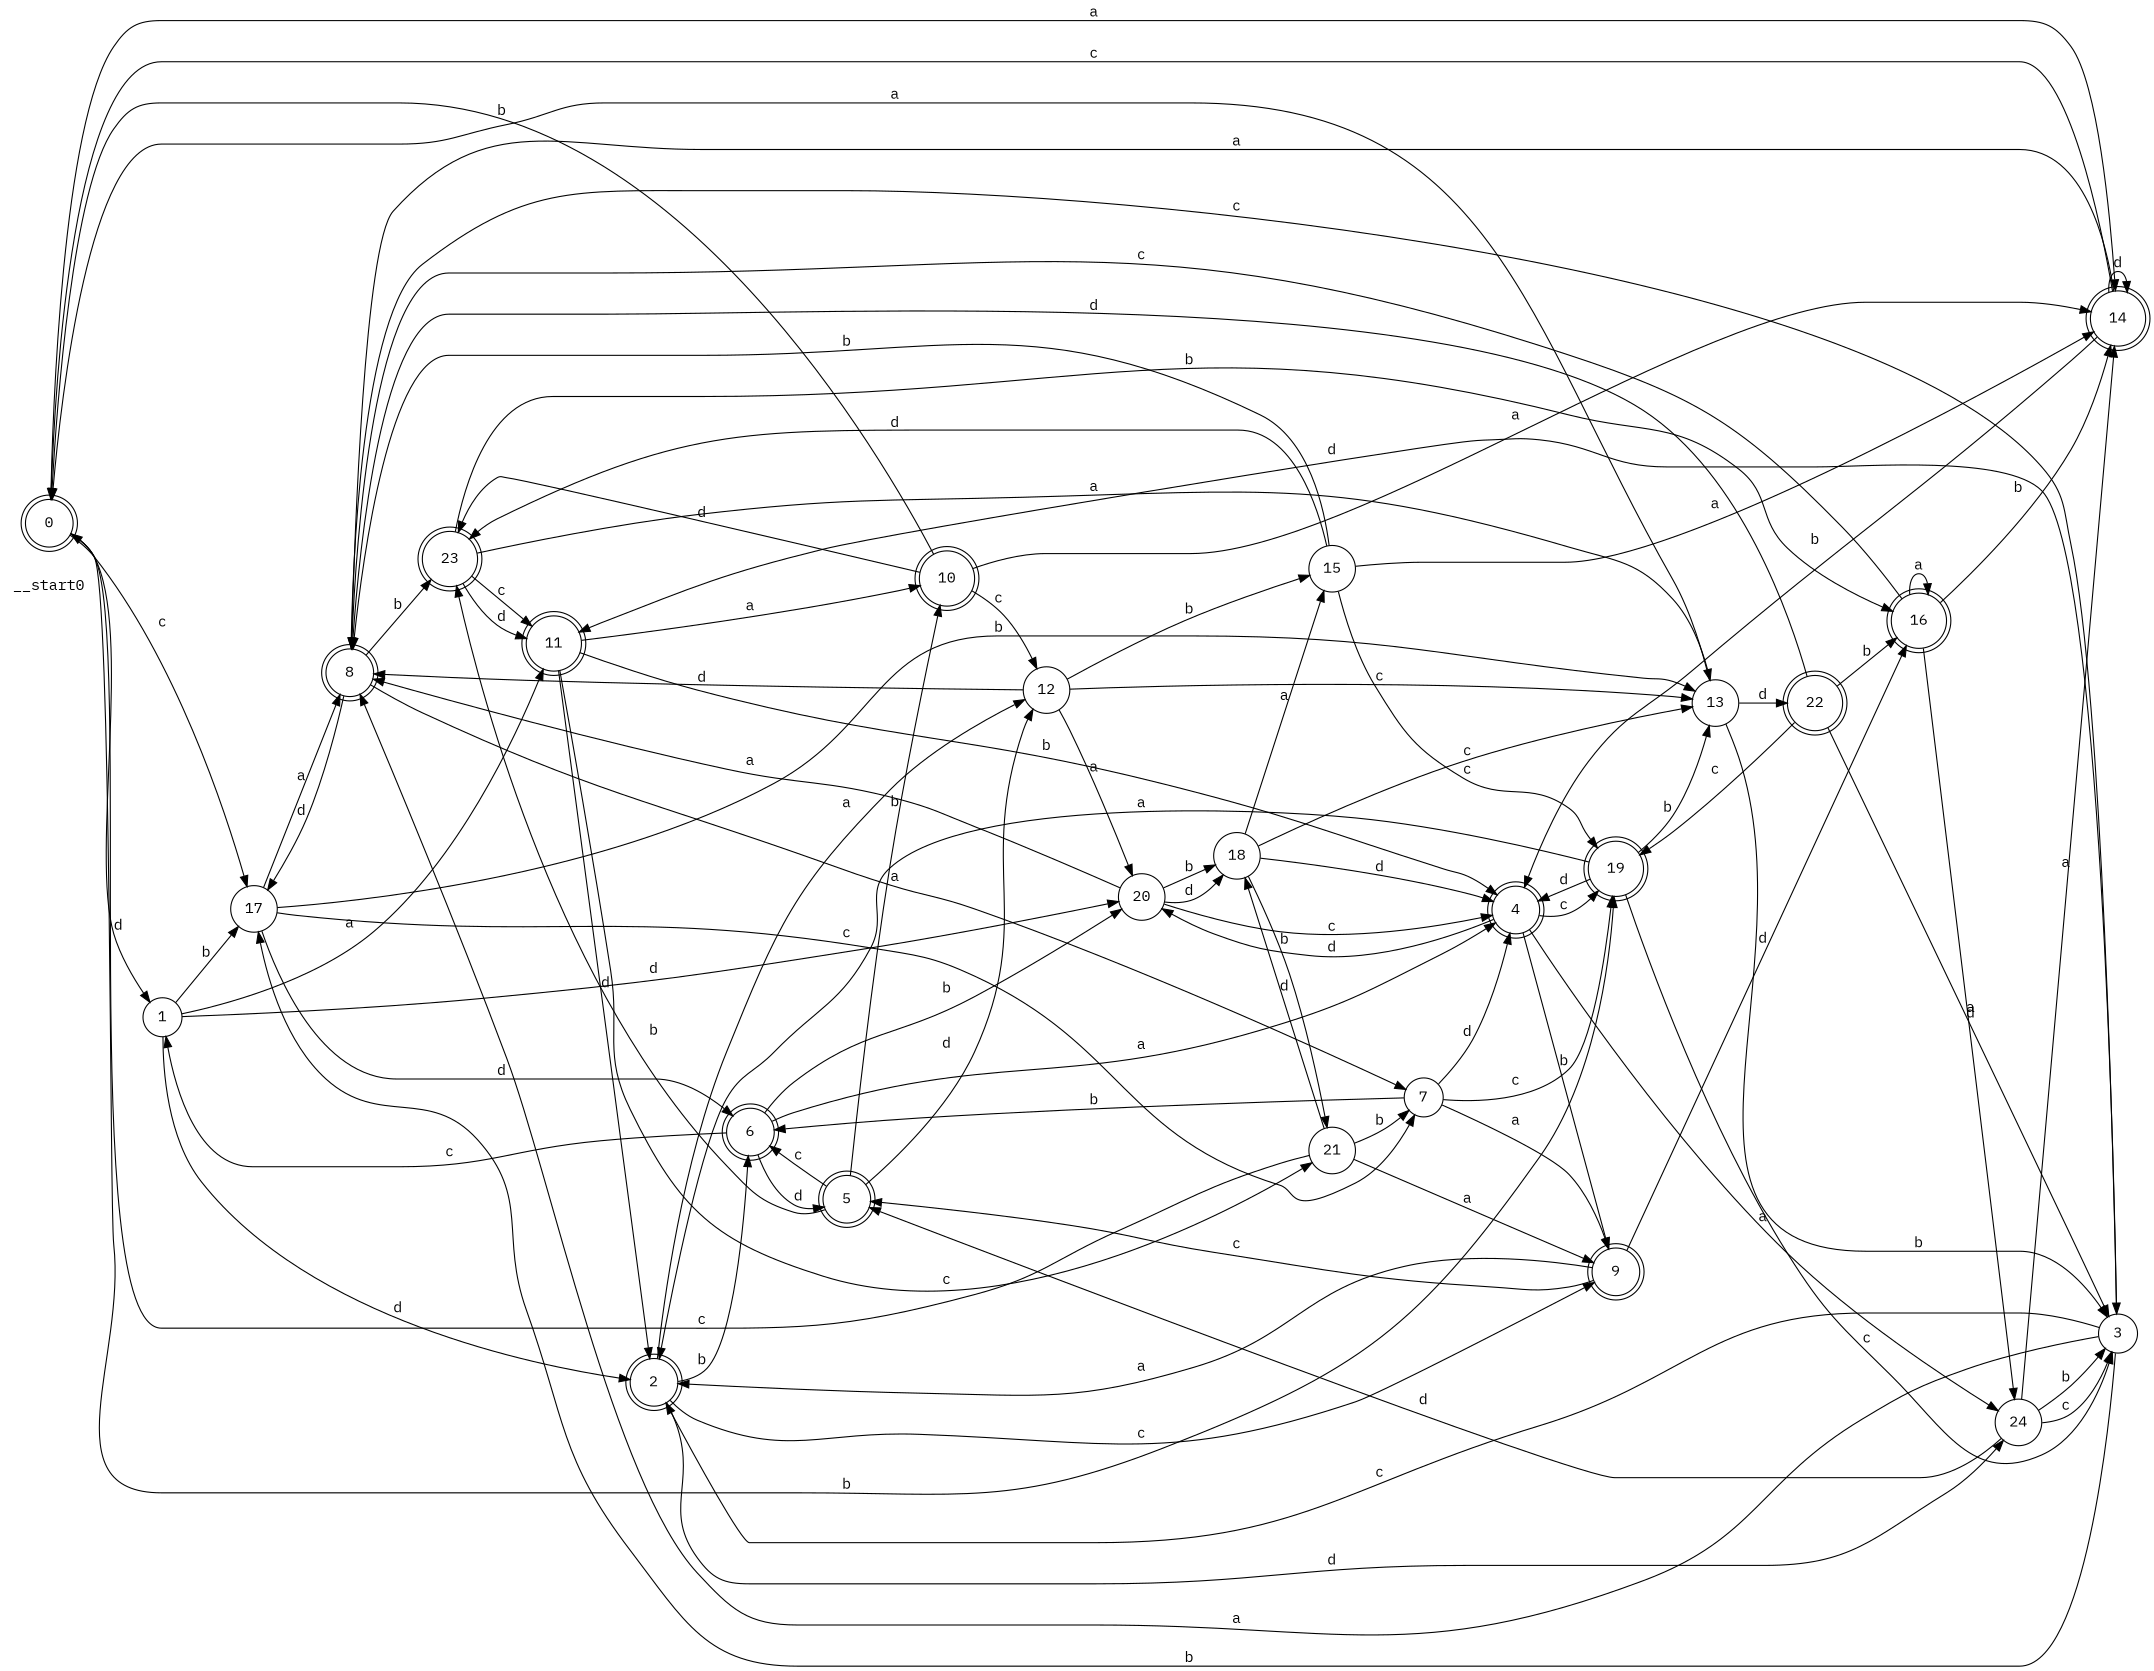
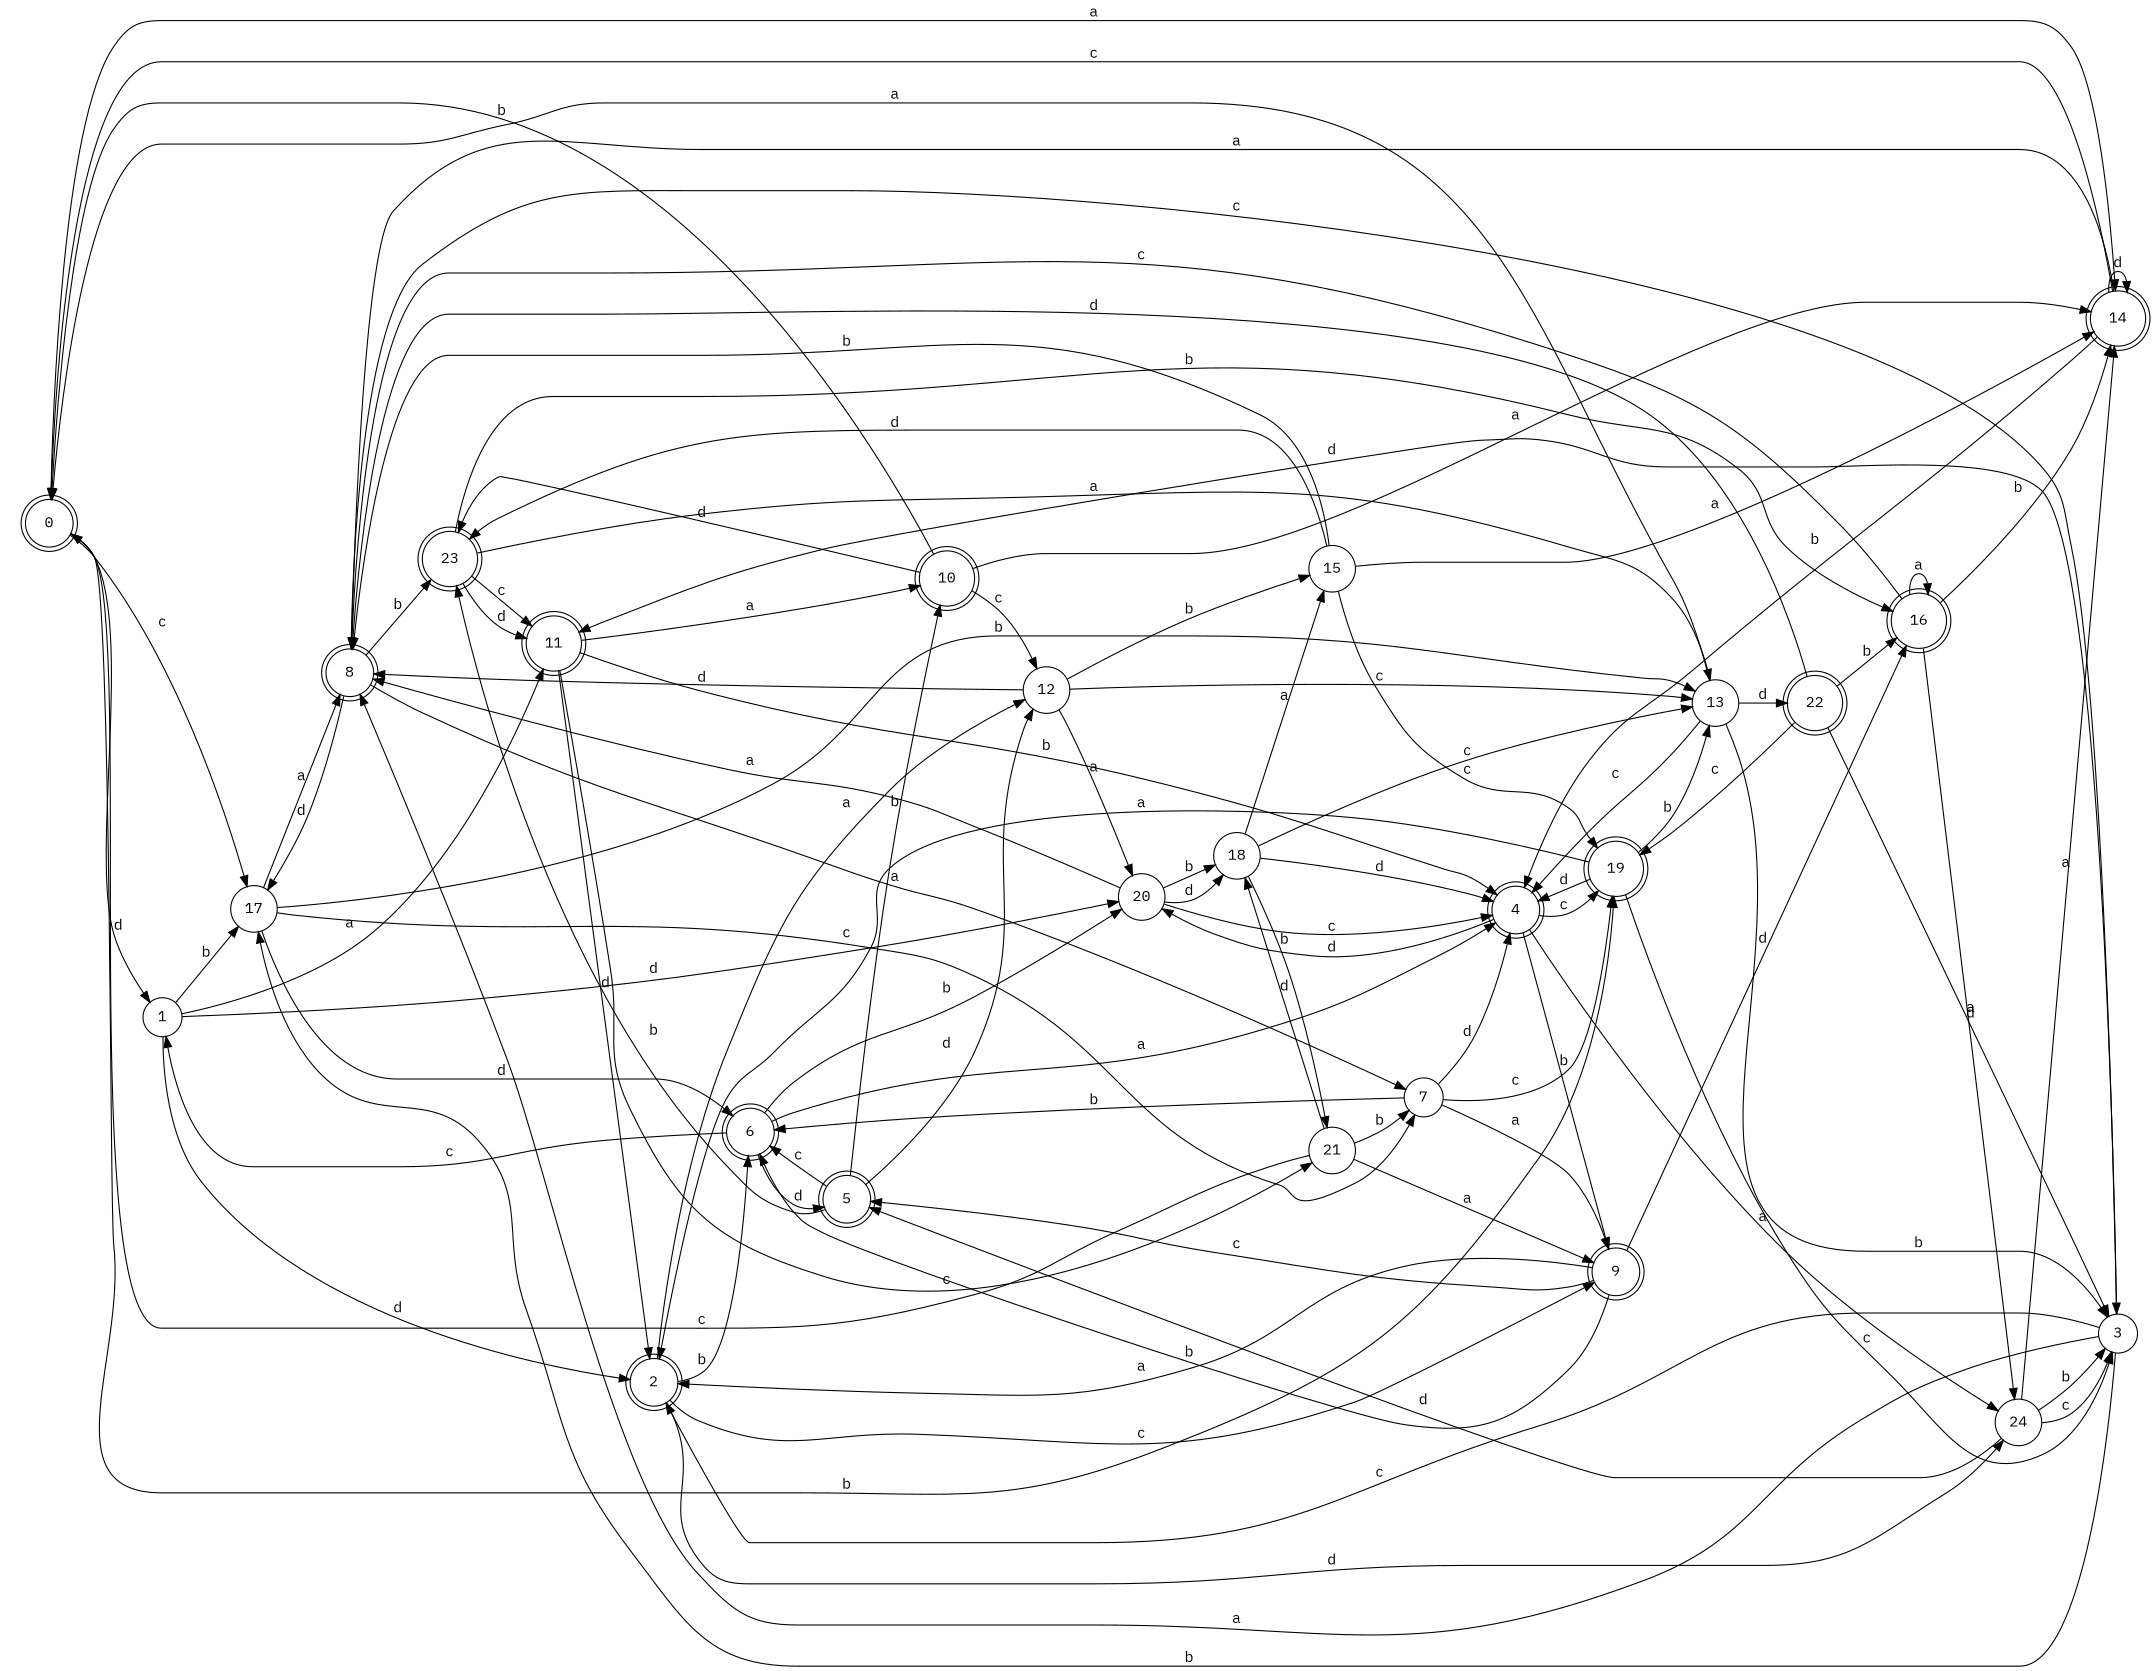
node "__start0": removed
edge "13" -> "4": added, label "c"
edge "9" -> "6": added, label "b"
